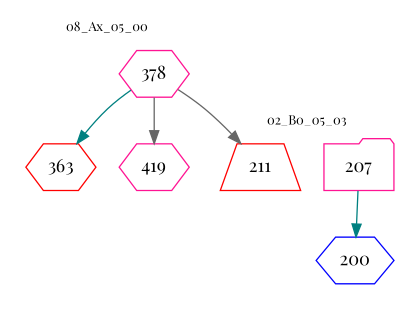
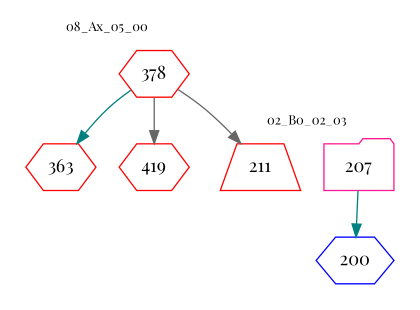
node "378": color deeppink -> red
cluster "02_B0_05_03": label "02_B0_05_03" -> "02_B0_02_03"
node "419": color deeppink -> red
